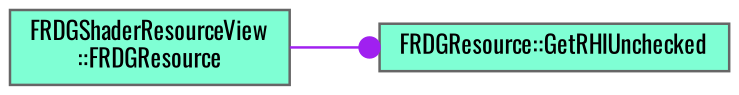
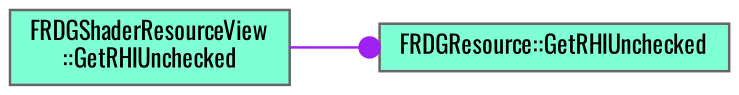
node "FRDGShaderResourceView ::FRDGResource": label "FRDGShaderResourceView ::FRDGResource" -> "FRDGShaderResourceView ::GetRHIUnchecked"
